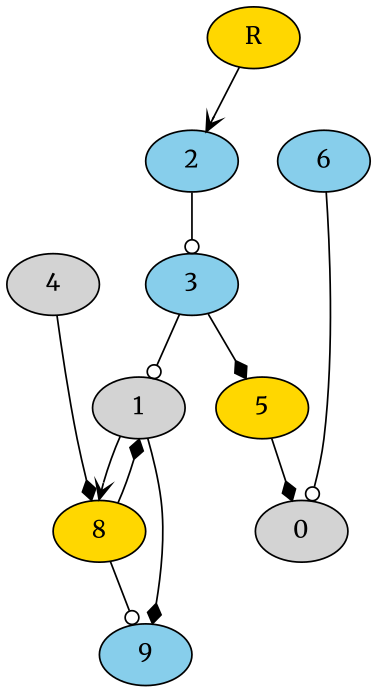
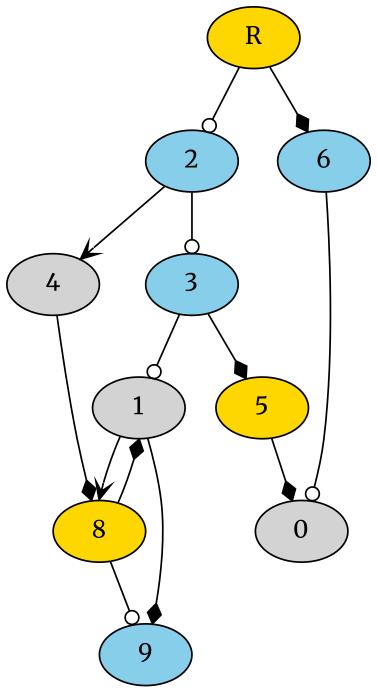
edge "R" -> "6": added
edge "R" -> "2": arrowhead vee -> odot
edge "2" -> "4": added
